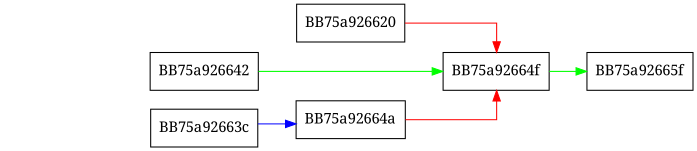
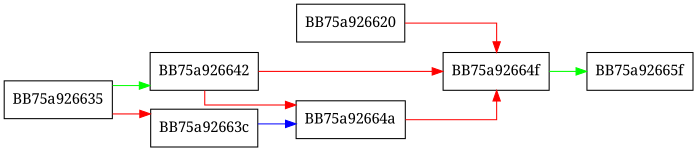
edge "BB75a926642" -> "BB75a92664f": color green -> red
node "BB75a926635": added
edge "BB75a926642" -> "BB75a92664a": added
